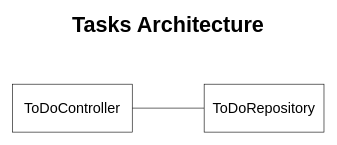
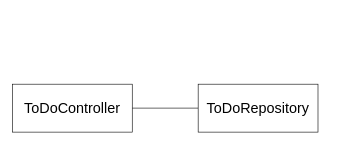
node "Tasks Architecture": removed
node "ToDoRepository": moved (264, 108) -> (258, 108)
